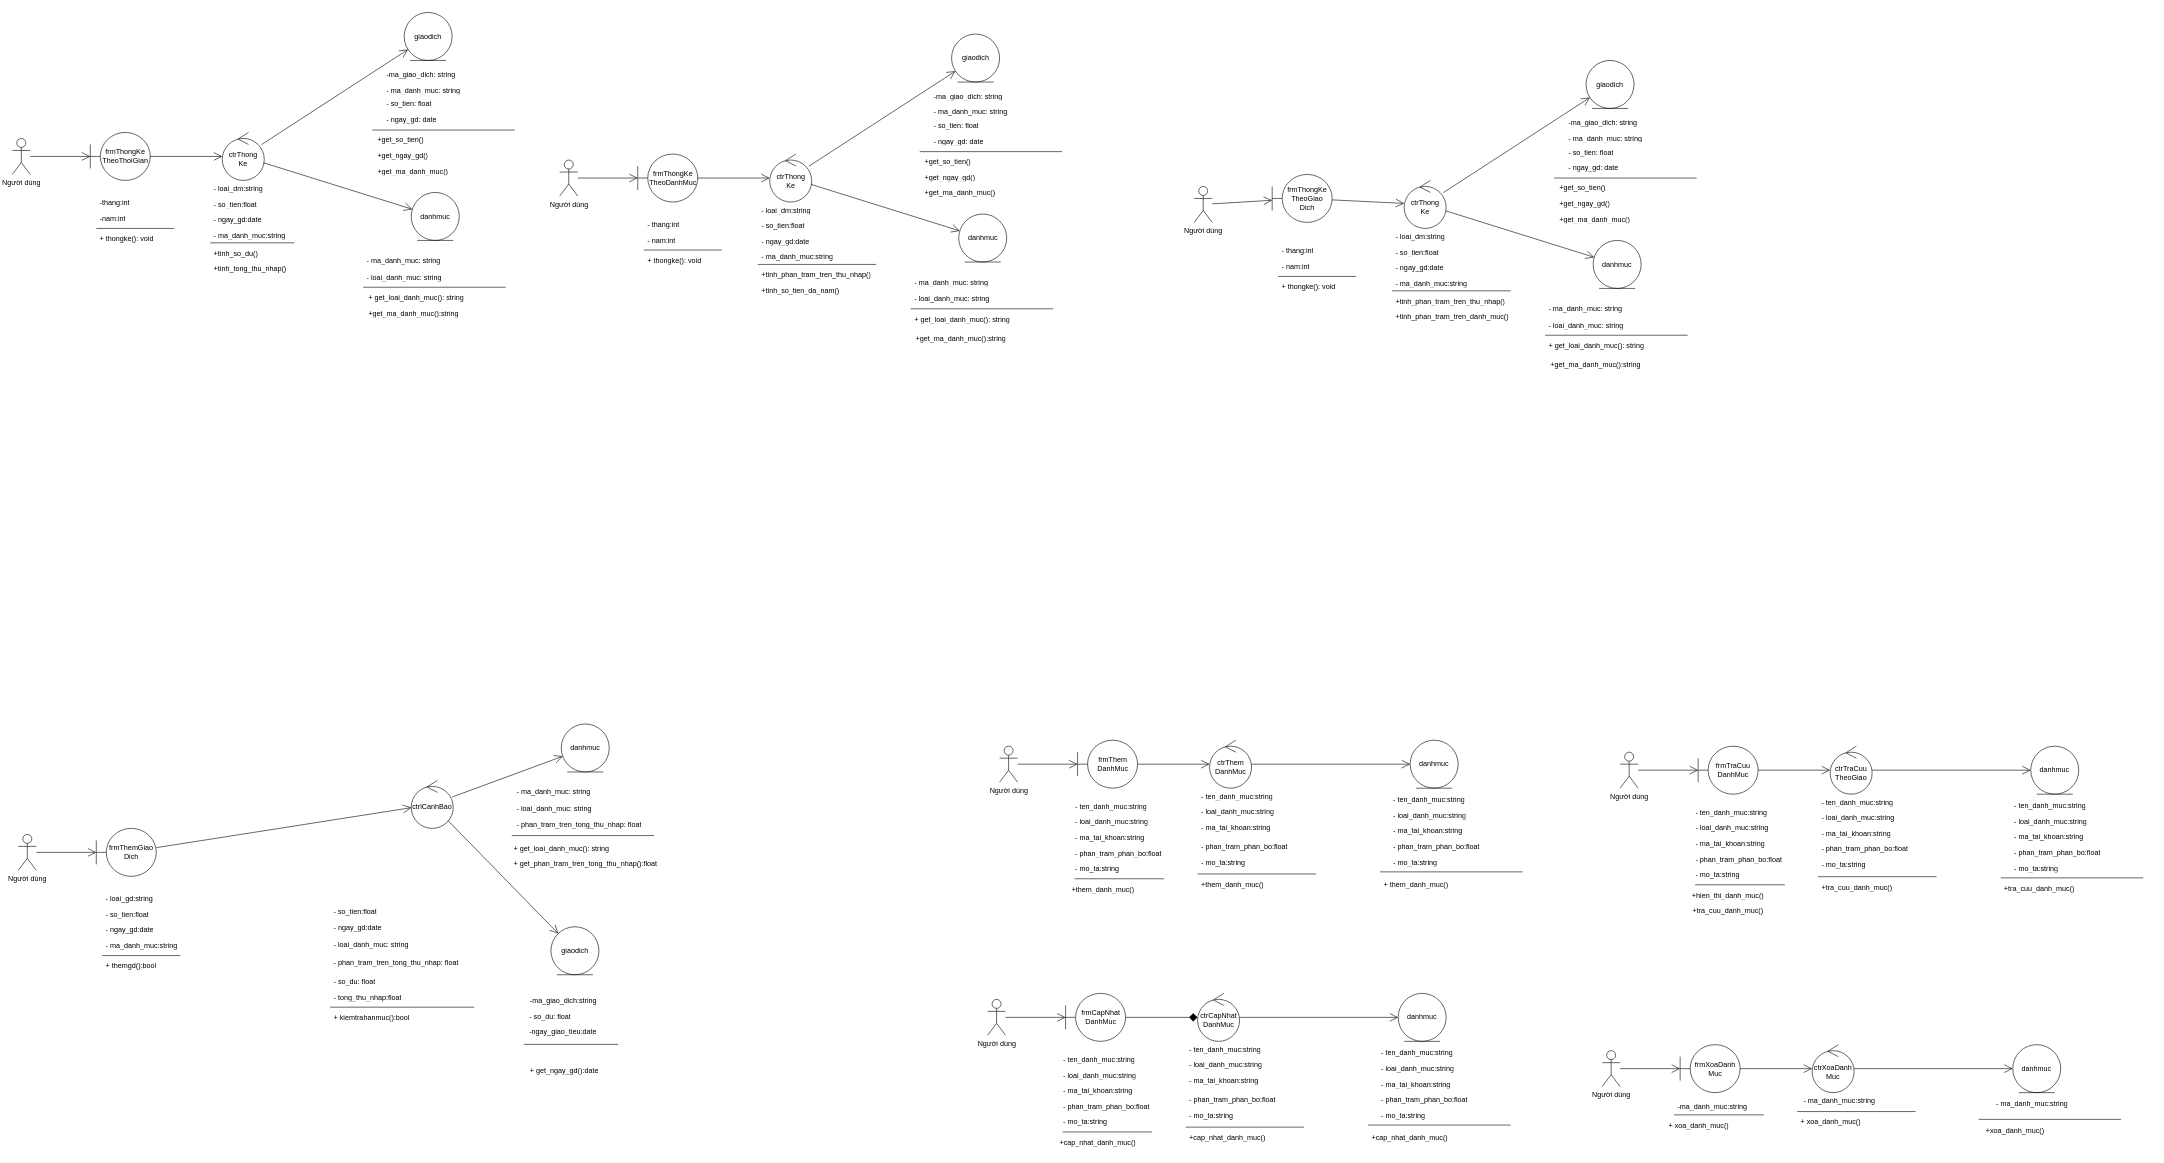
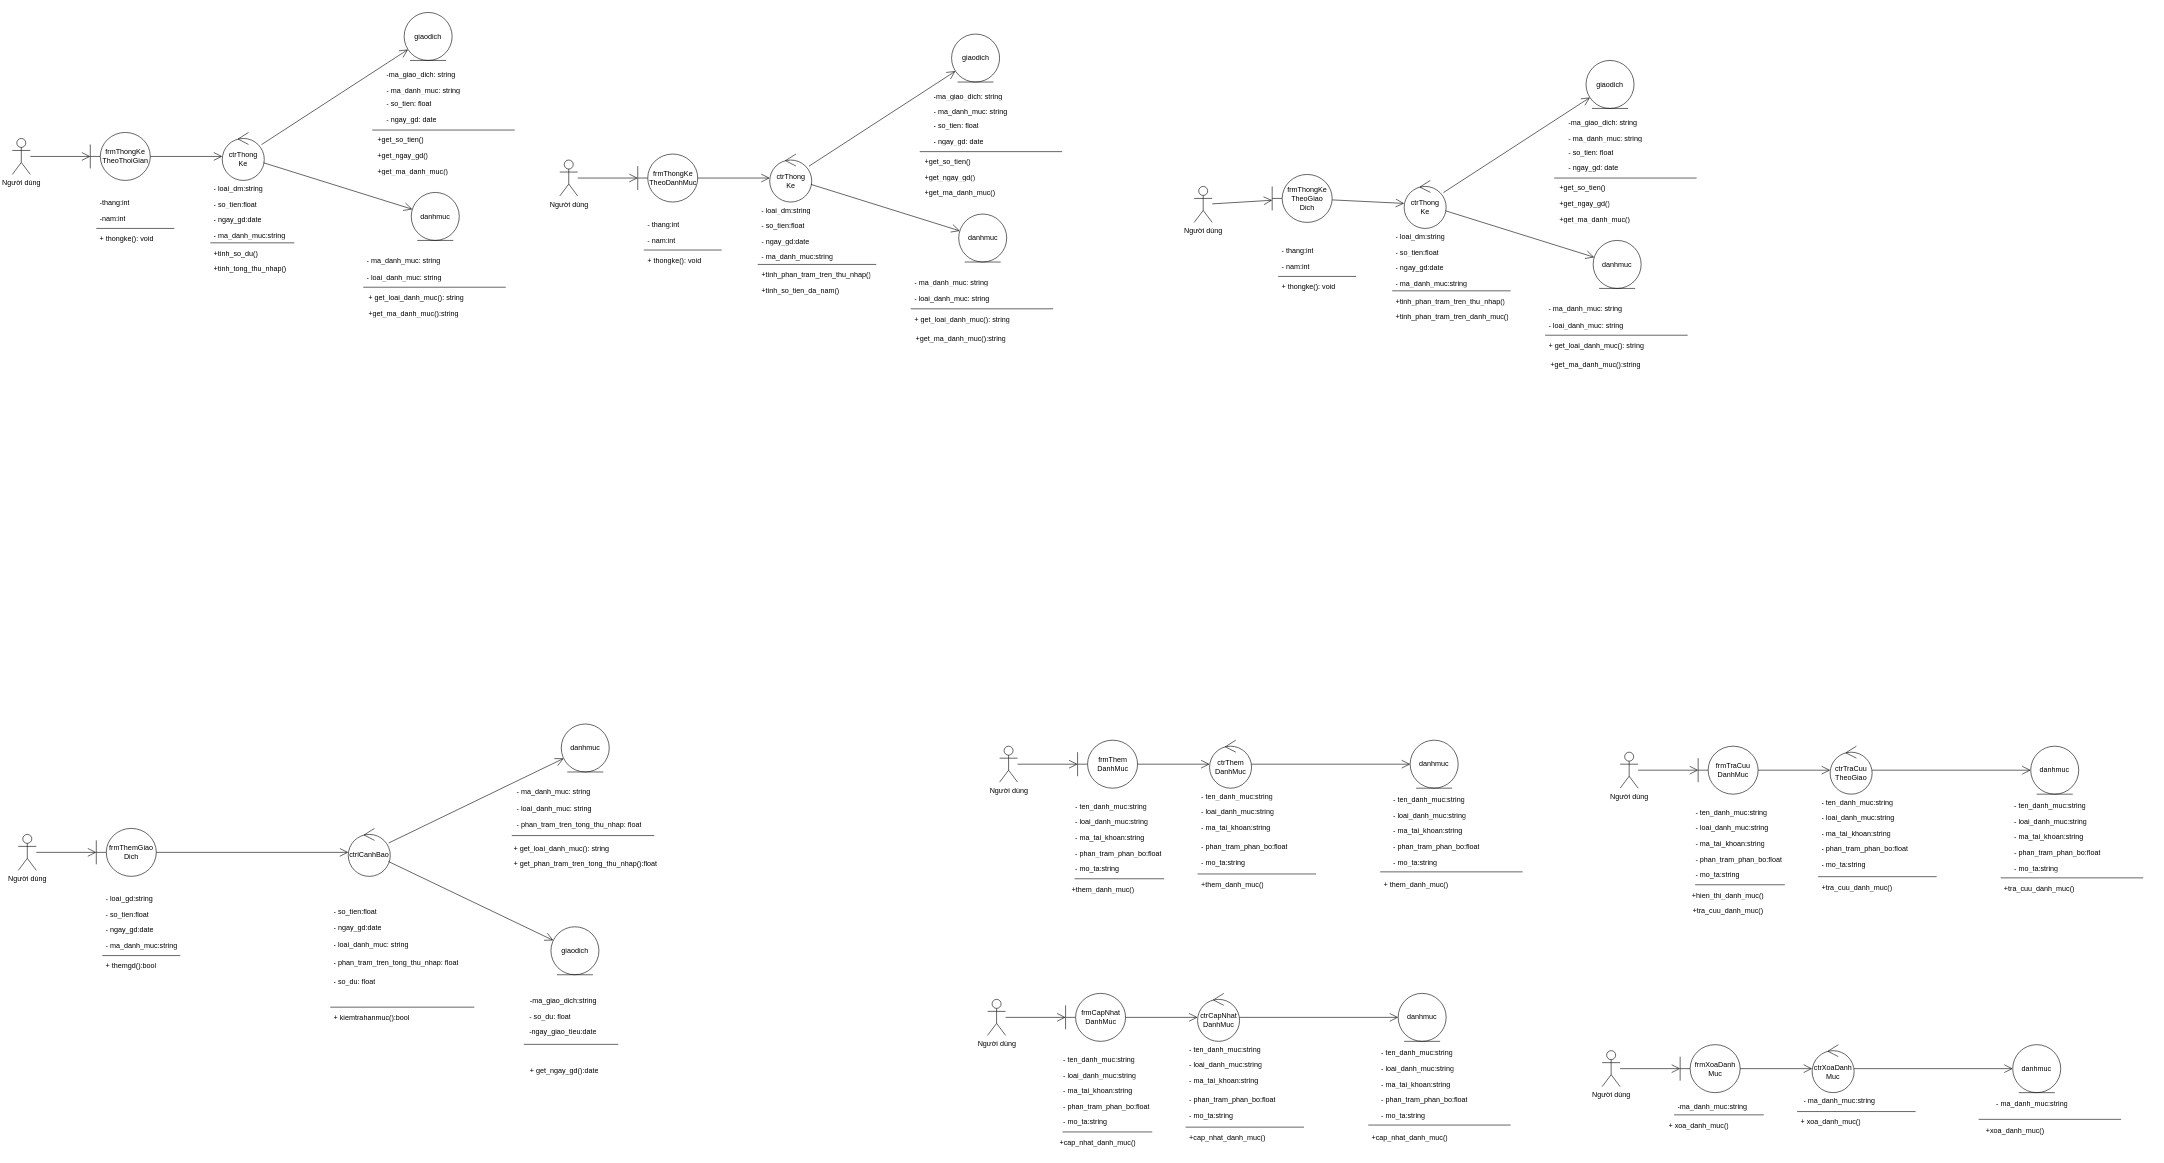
node "ctrlCanhBao": moved (432, 804) -> (369, 852)
node "- tong_thu_nhap:float": removed
edge "frmCapNhat DanhMuc" -> "ctrCapNhat DanhMuc": arrowhead diamond -> open
